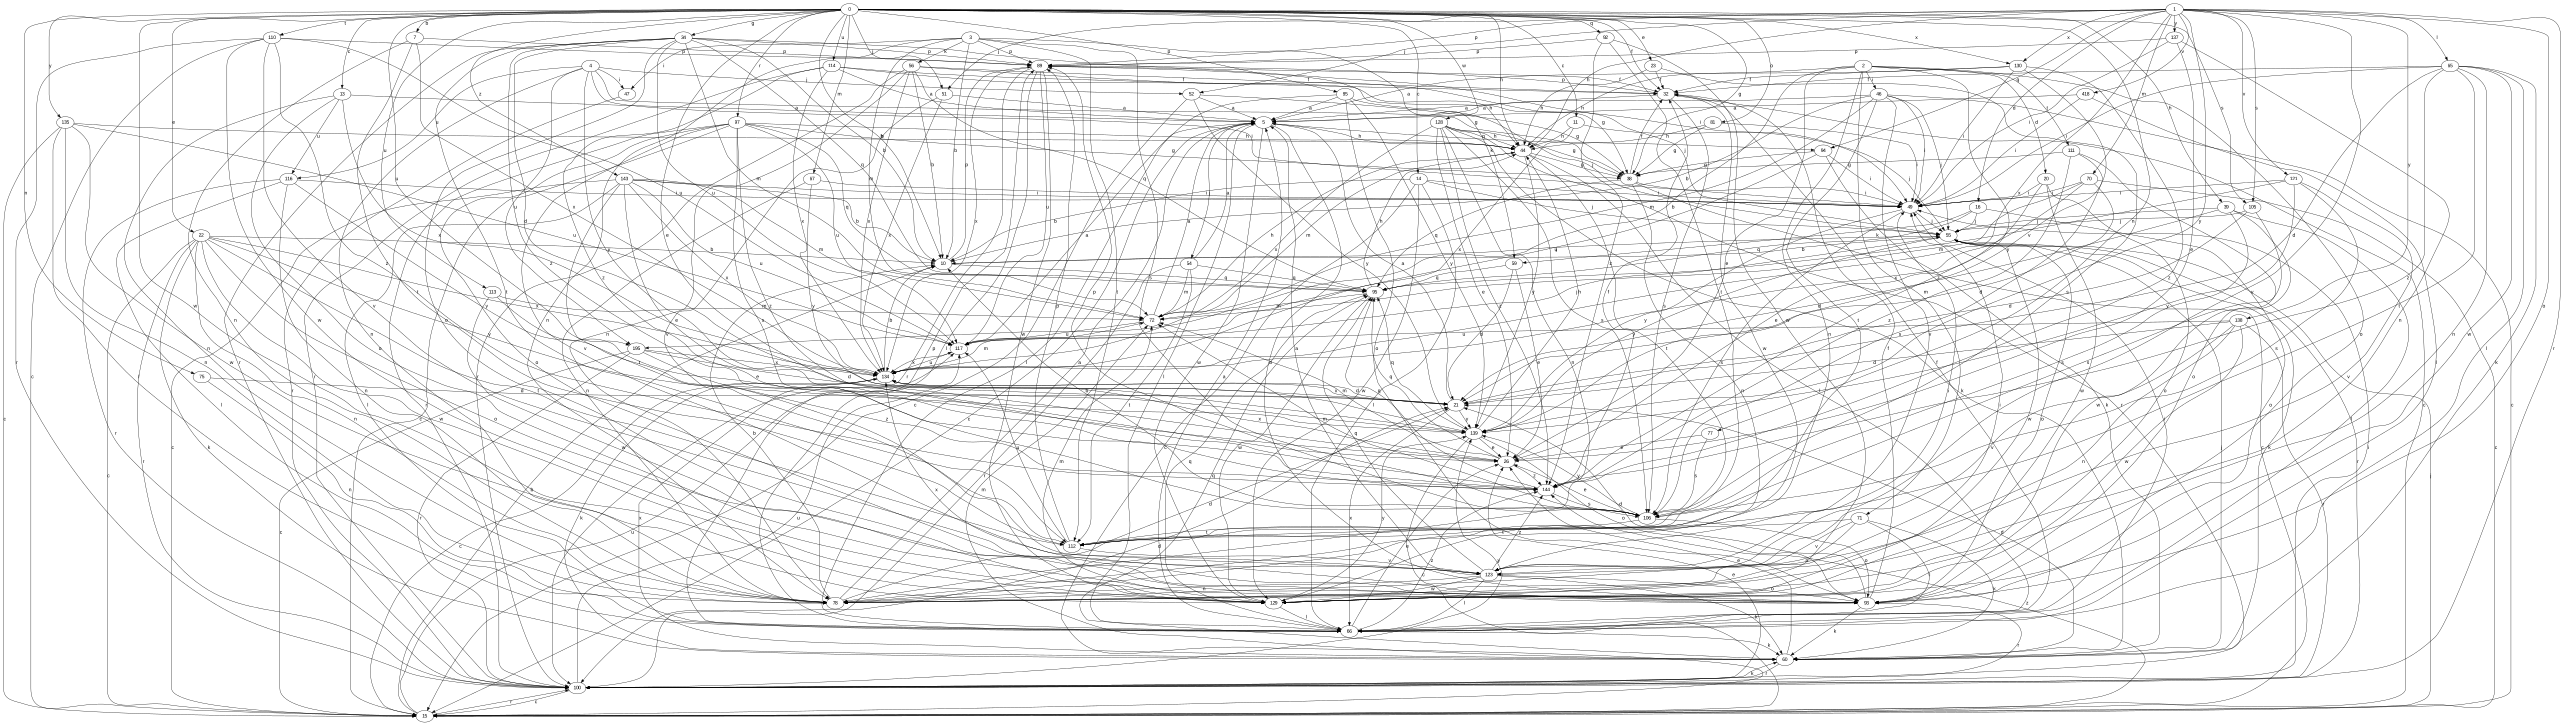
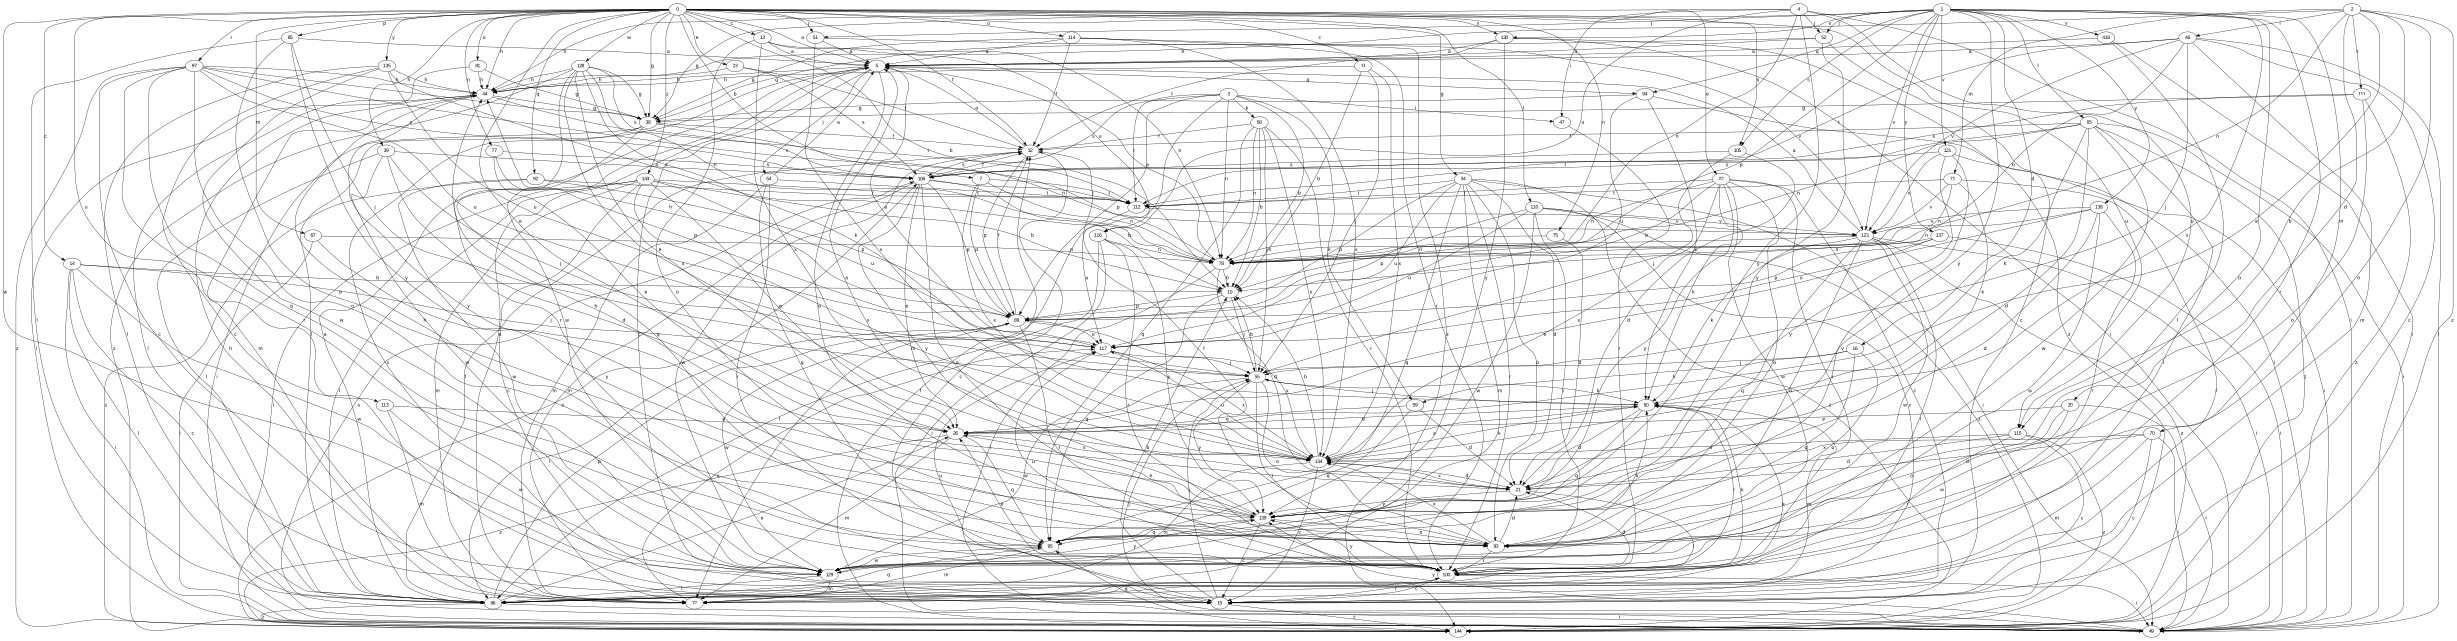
edge "0" -> "5": added, label "a"
edge "34" -> "10": now "11" -> "10"
edge "106" -> "32": added, label "f"
edge "112" -> "89": now "77" -> "89"
node "195": label "195" -> "115"
edge "21" -> "66": label "x" -> "l"
